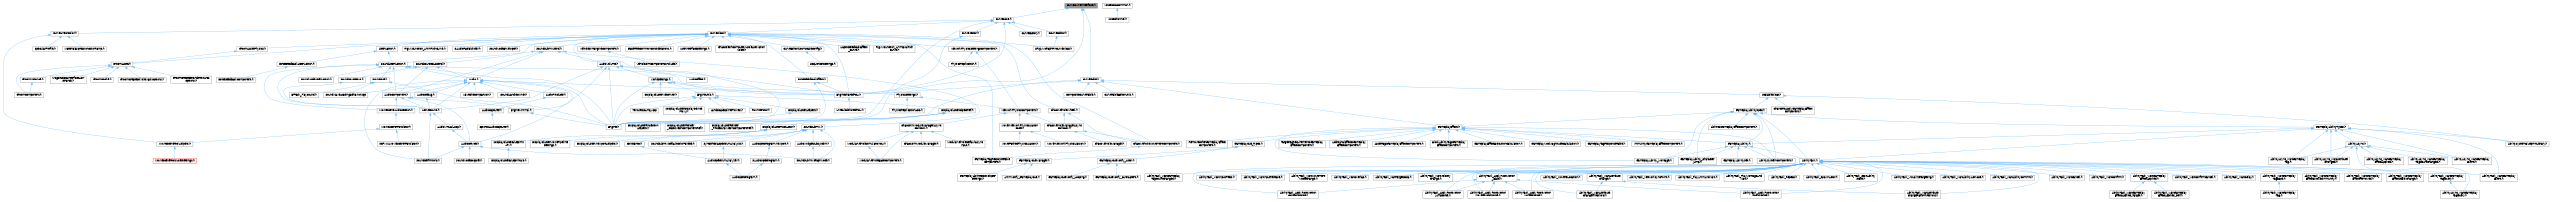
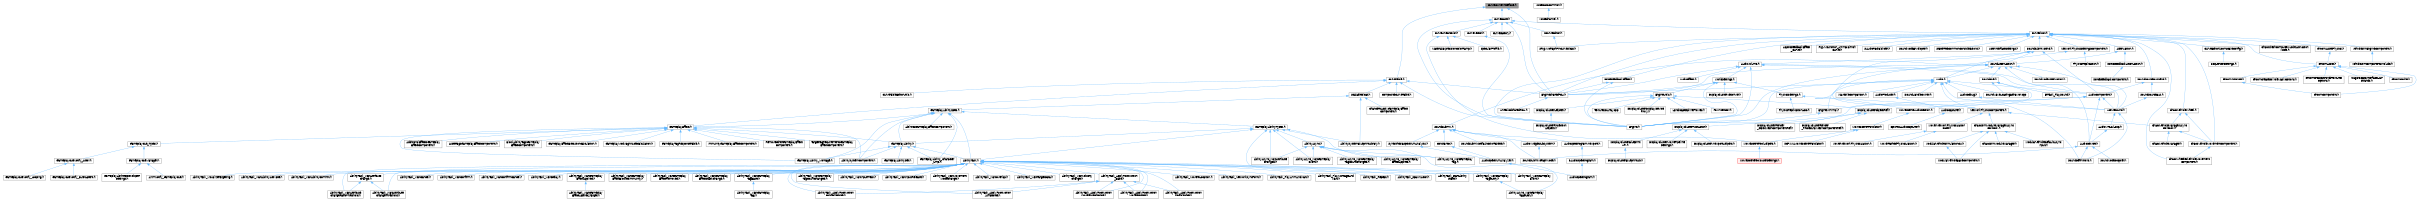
node "RigVMFunction_AnimRichCurve.h": removed
edge "Audio.h" -> "SoundSourceBusSend.h": removed
node "GameplayTagResponseTable Component.h": label "GameplayTagResponseTable Component.h" -> "ChaosWheeledVehicleMovement Component.h"
node "AbilityTask_WaitGameplay EffectApplied_Self.h": removed
